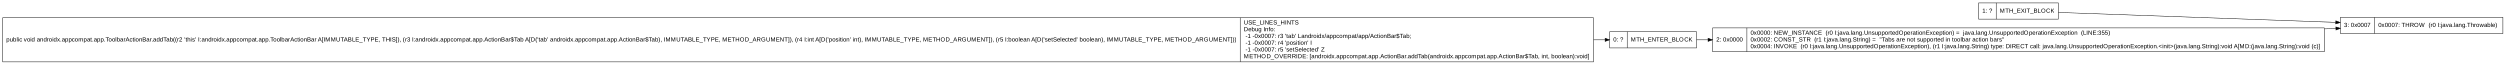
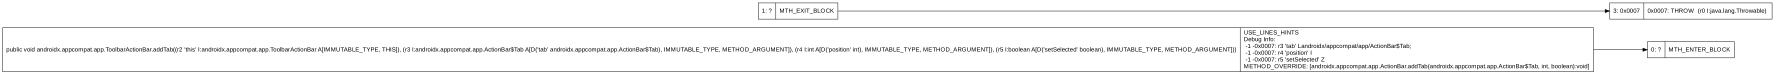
node "2: 0x0000": removed
